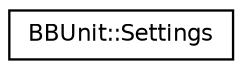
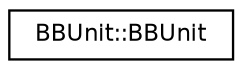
node "BBUnit::Settings": label "BBUnit::Settings" -> "BBUnit::BBUnit"
